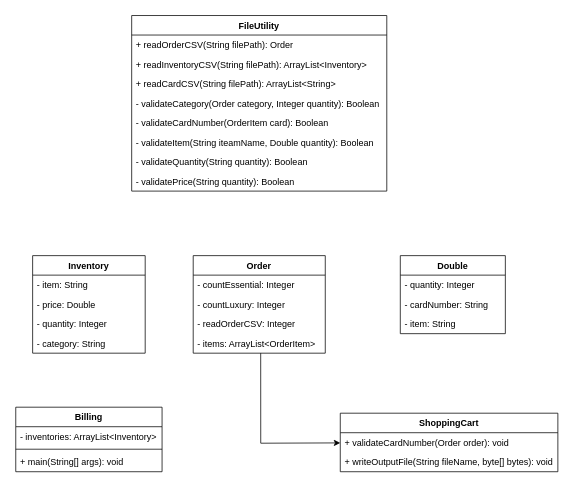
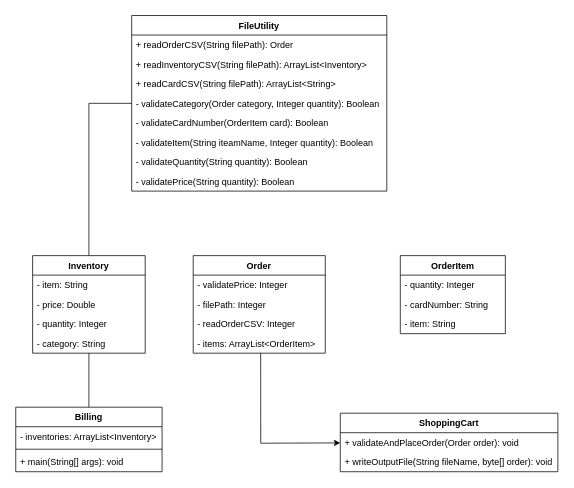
node "- validateItem(String iteamName, Double quantity): Boolean": label "- validateItem(String iteamName, Double quantity): Boolean" -> "- validateItem(String iteamName, Integer quantity): Boolean"
edge "- validateCategory(Order category, Integer quantity): Boolean" -- "Inventory": added
node "Double": label "Double" -> "OrderItem"
node "- countEssential: Integer": label "- countEssential: Integer" -> "- validatePrice: Integer"
node "- countLuxury: Integer": label "- countLuxury: Integer" -> "- filePath: Integer"
edge "Inventory" -- "Billing": added
node "+ validateCardNumber(Order order): void": label "+ validateCardNumber(Order order): void" -> "+ validateAndPlaceOrder(Order order): void"
node "+ writeOutputFile(String fileName, byte[] bytes): void": label "+ writeOutputFile(String fileName, byte[] bytes): void" -> "+ writeOutputFile(String fileName, byte[] order): void"
